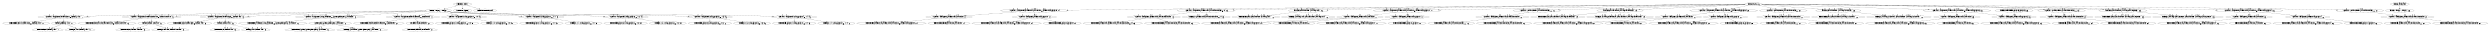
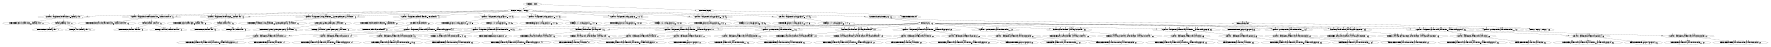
edge "(METHOD,<clinit>)" -> "(METHOD_RETURN,void)": now "(MODIFIER,STATIC)" -> "(METHOD_RETURN,void)"
node "(CONTROL_STRUCTURE,try,try)": added
edge "(<operator>.fieldAccess,JavaEnvUtils.JAVA_1_0)" -> "(FIELD_IDENTIFIER,JAVA_1_0,JAVA_1_0)": now "(<operator>.assignment,JavaEnvUtils.javaVersionNumber = 10)" -> "(FIELD_IDENTIFIER,JAVA_1_0,JAVA_1_0)"
